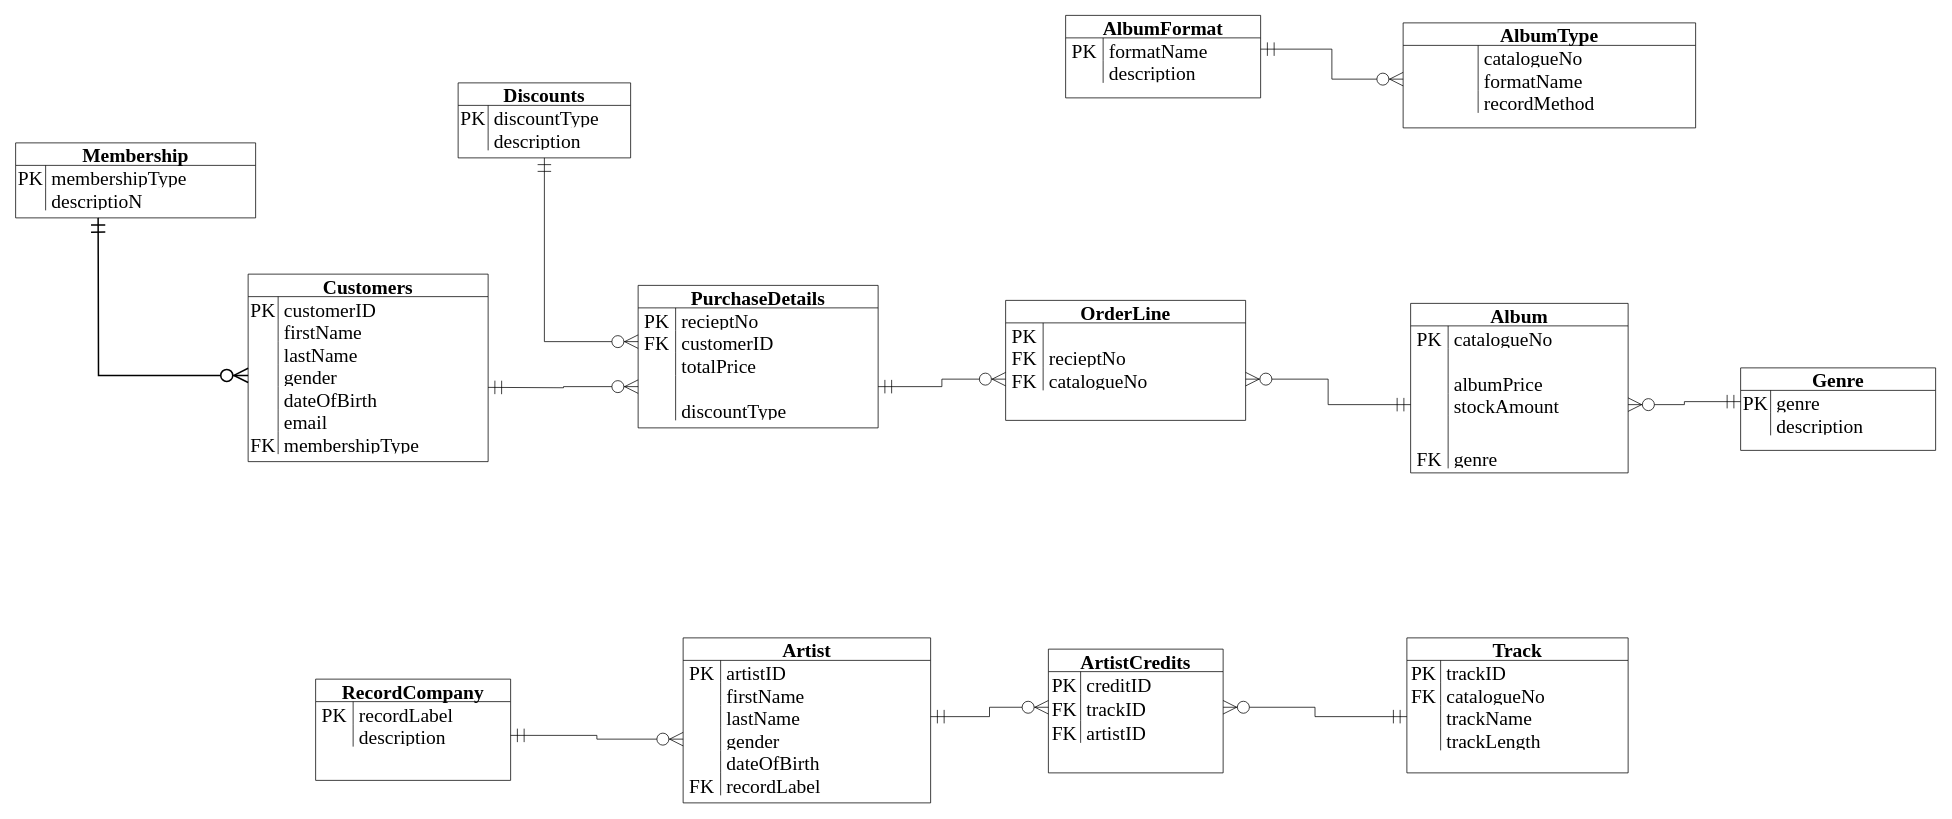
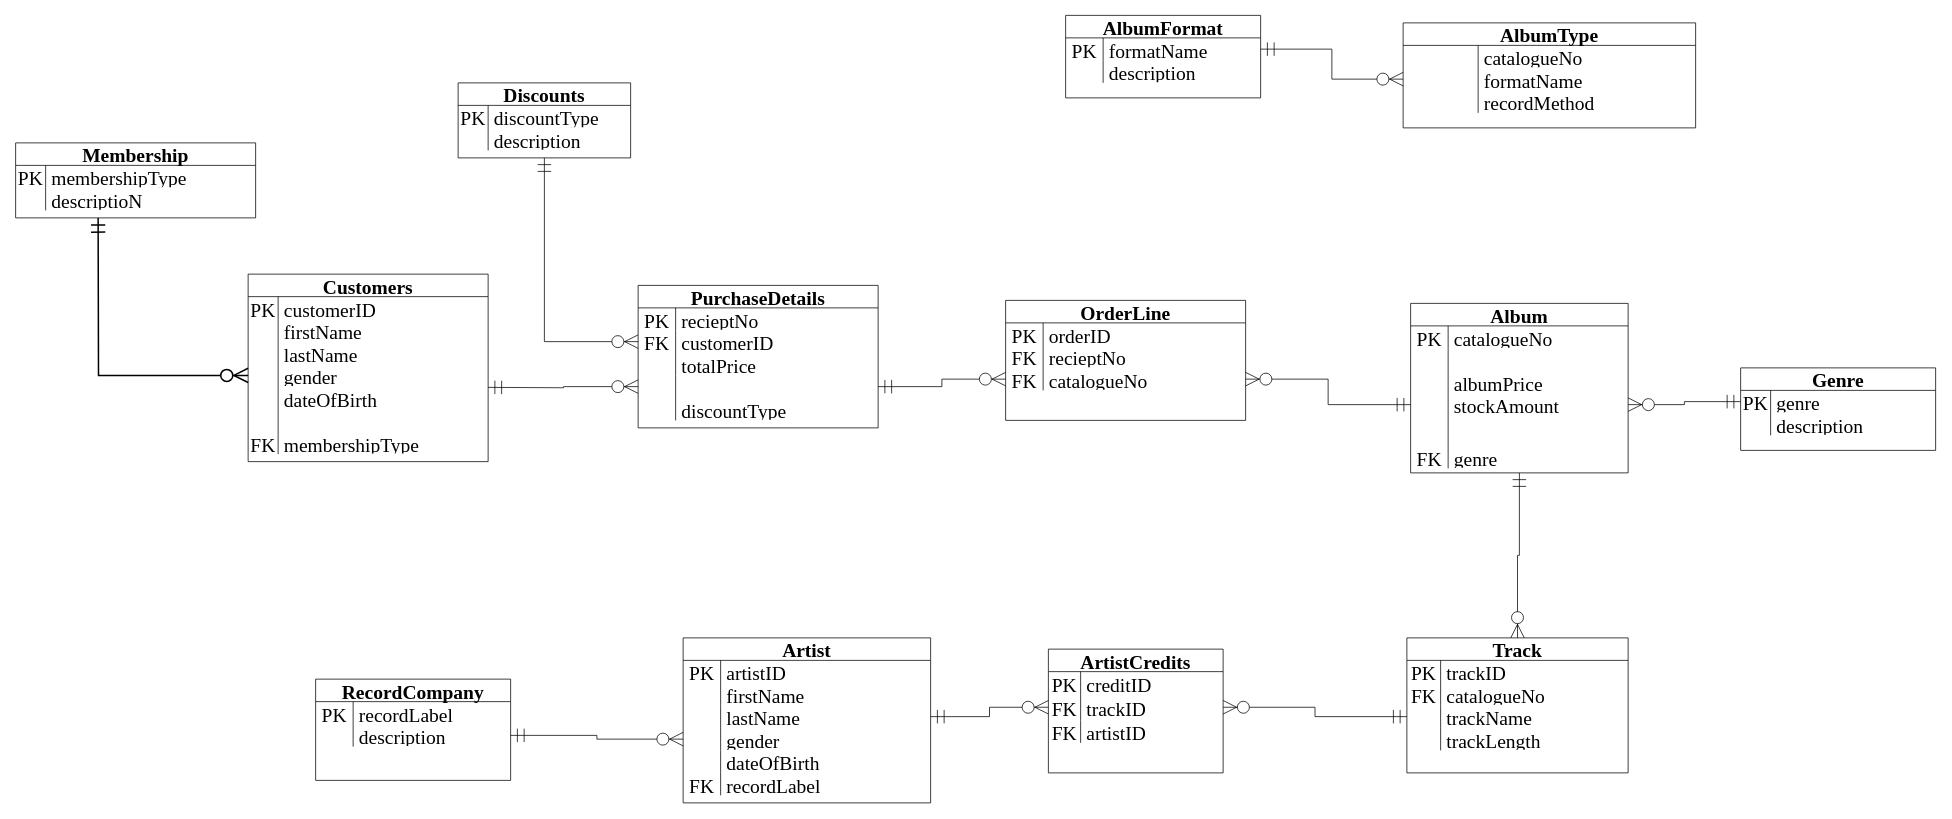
node "orderID": added
node "email": removed
edge "Album" -- "Track": added
